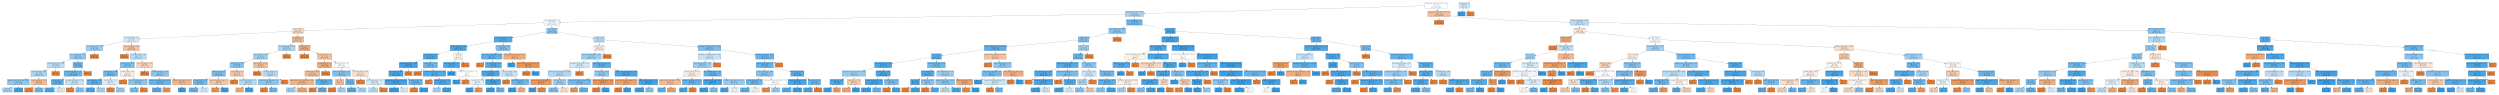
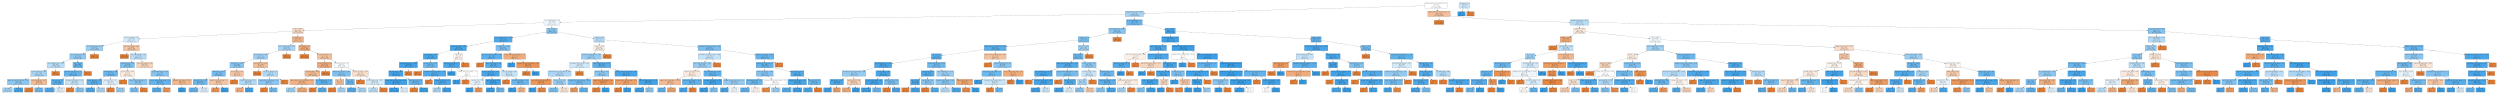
node "gini = 0.0 samples = 129 value = [129, 0]": removed
